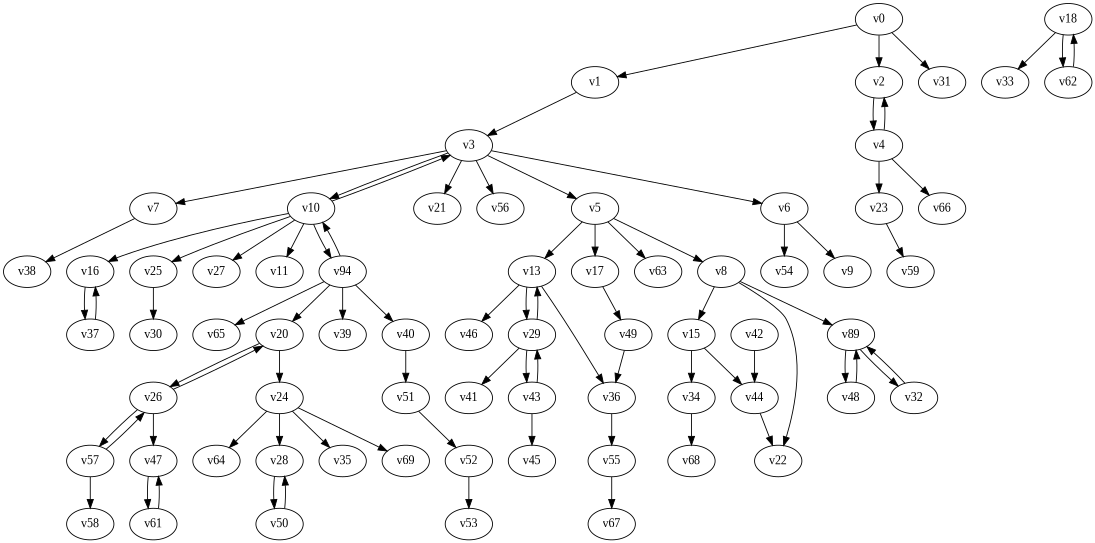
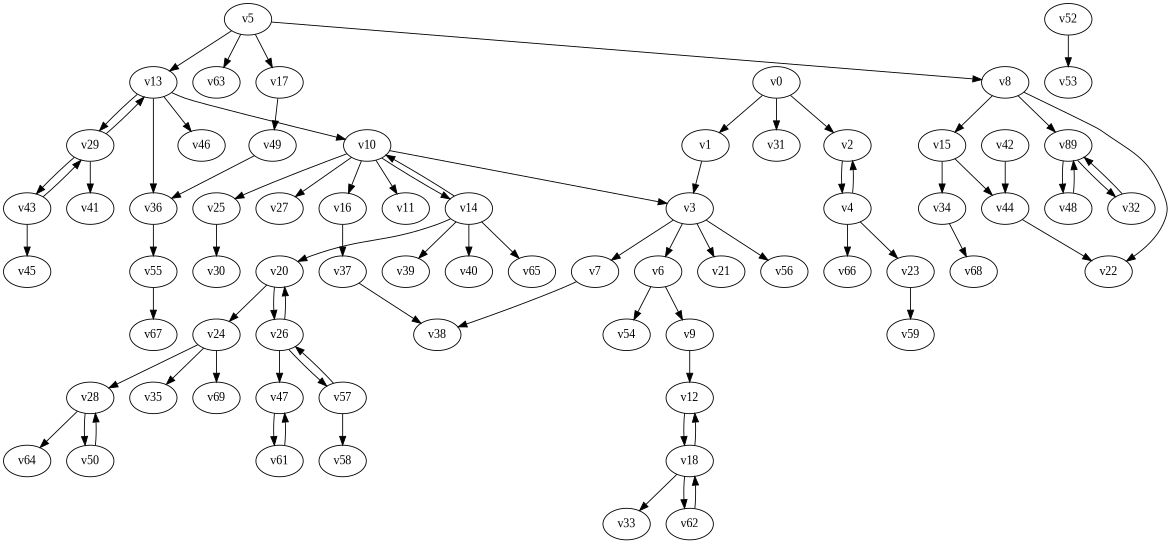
edge "v3" -> "v10": now "v13" -> "v10"
edge "v3" -> "v5": removed
node "v94": label "v94" -> "v14"
edge "v37" -> "v16": now "v37" -> "v38"
node "v51": removed
node "v12": added
edge "v24" -> "v64": now "v28" -> "v64"
